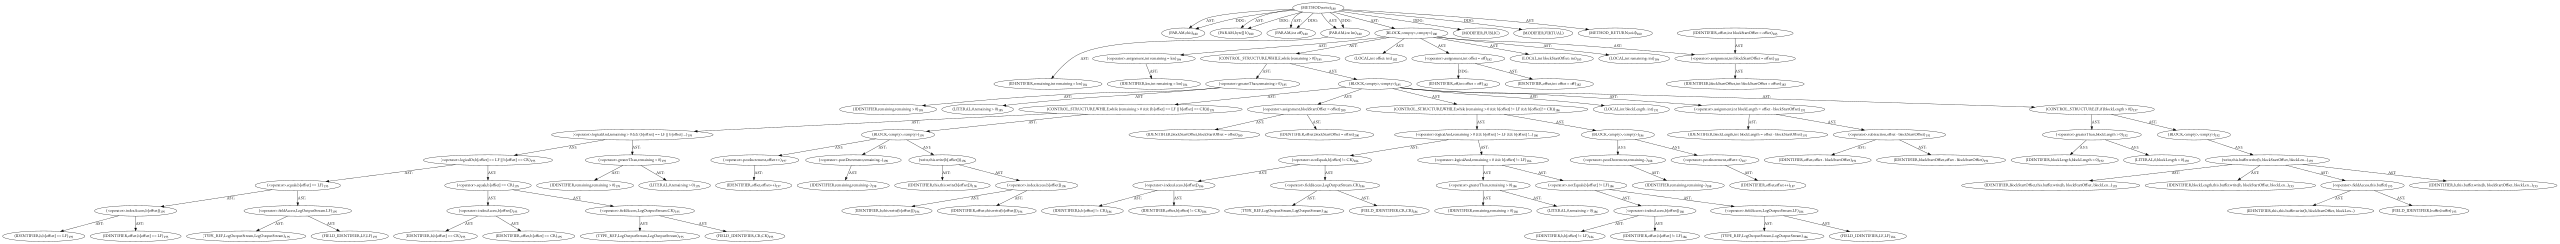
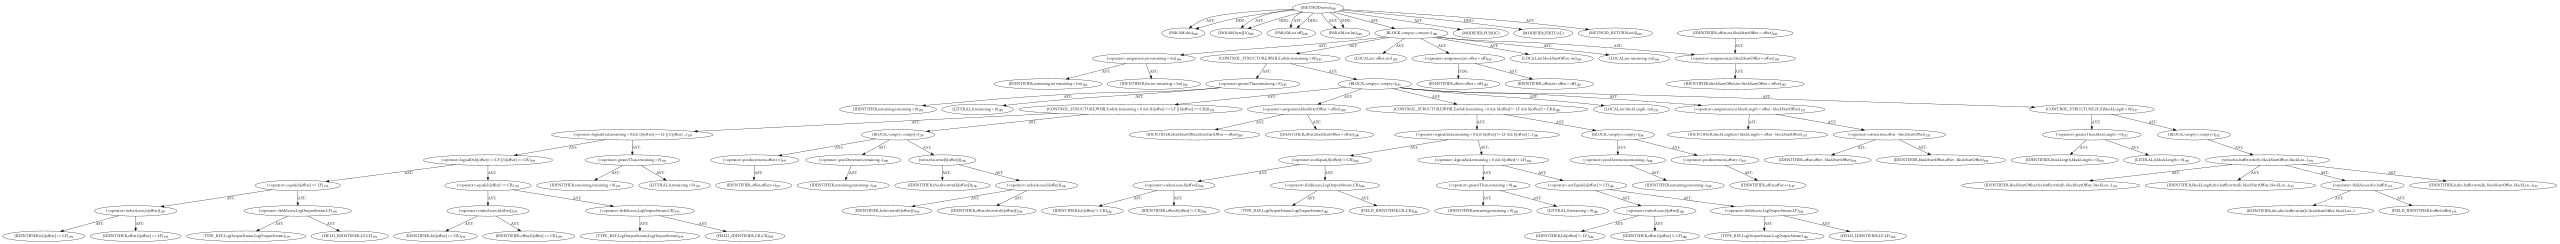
edge "(METHOD,write)" -> "(MODIFIER,PUBLIC)": label "DDG: " -> "AST: "
edge "(PARAM,int len)" -> "(IDENTIFIER,remaining,int remaining = len)": now "(<operator>.assignment,int remaining = len)" -> "(IDENTIFIER,remaining,int remaining = len)"
